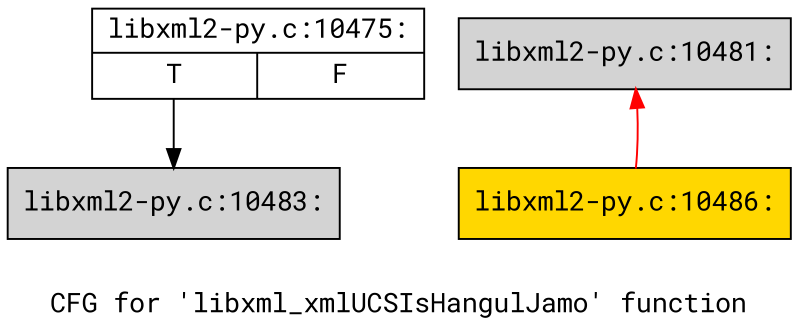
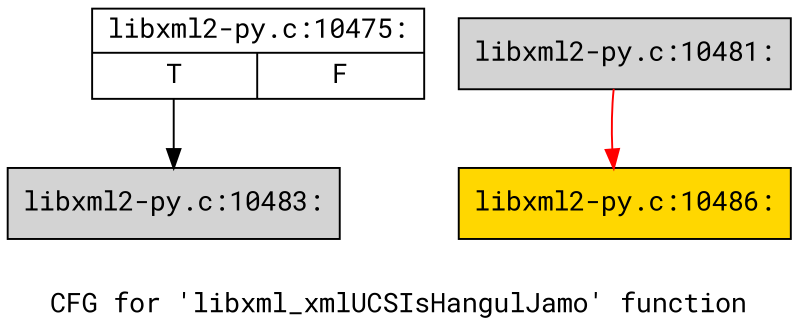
edge "libxml2-py.c:10486:" -> "libxml2-py.c:10481:": reversed
